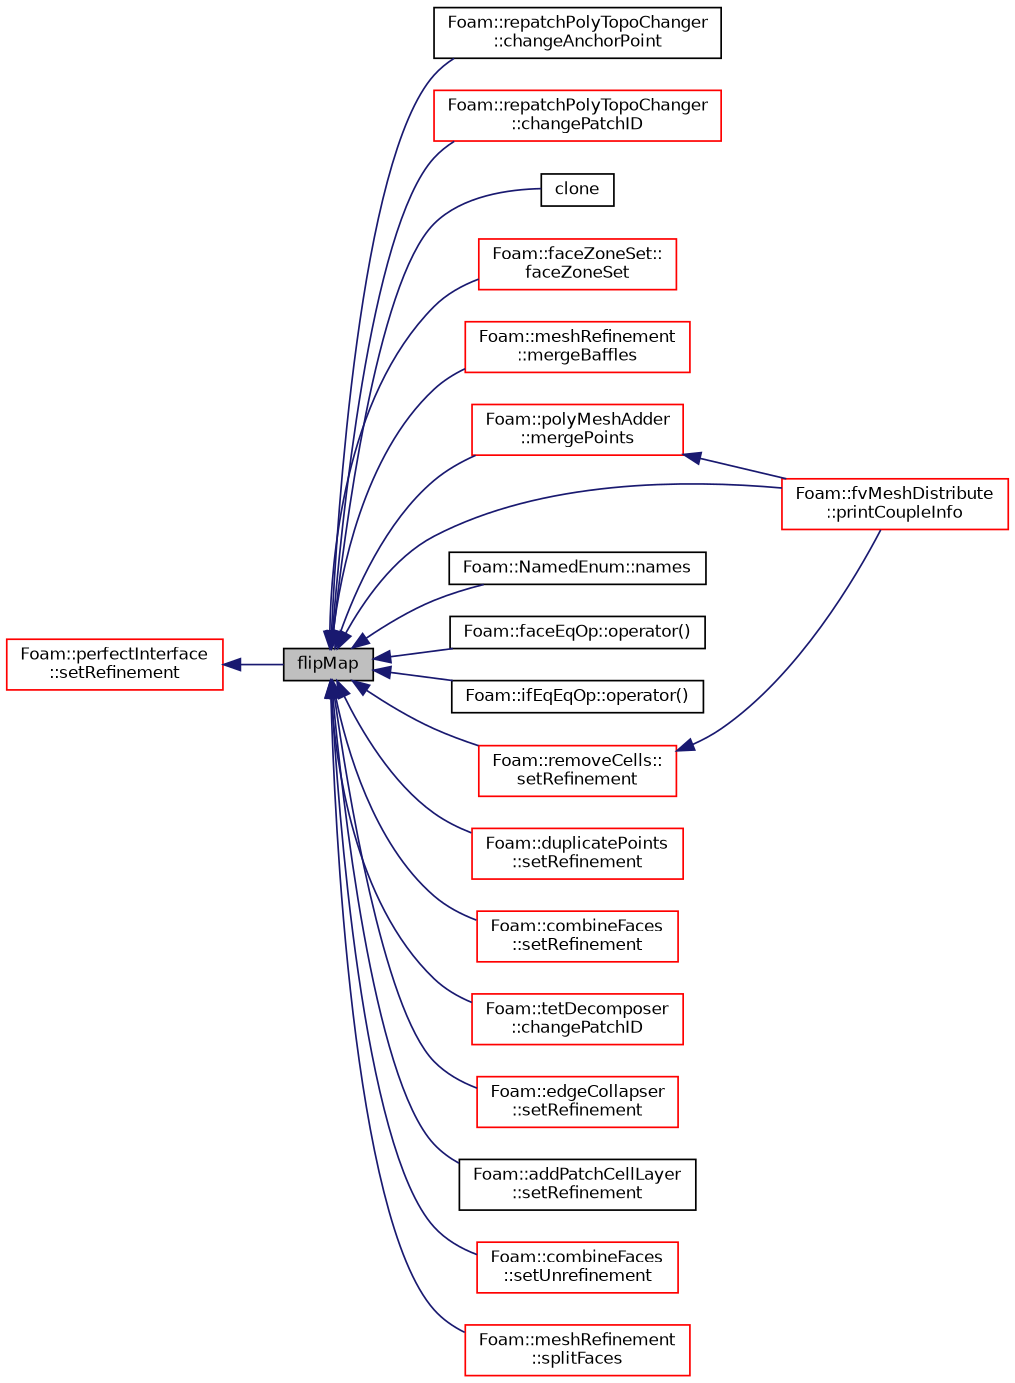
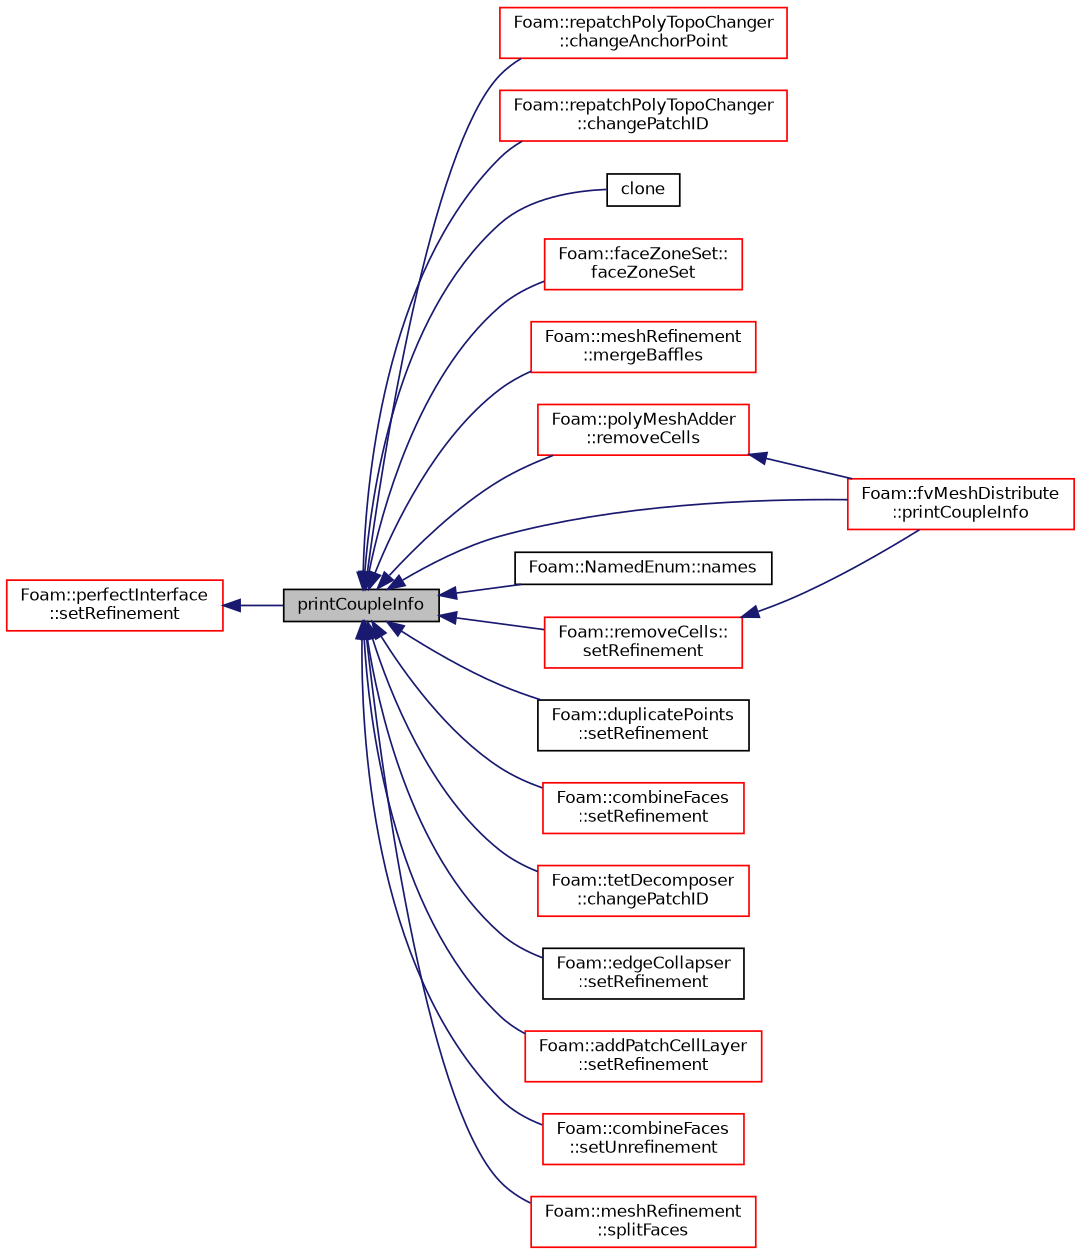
node "Foam::repatchPolyTopoChanger ::changeAnchorPoint": color black -> red
node "Foam::polyMeshAdder ::mergePoints": label "Foam::polyMeshAdder ::mergePoints" -> "Foam::polyMeshAdder ::removeCells"
node "Foam::faceEqOp::operator()": removed
node "flipMap": label "flipMap" -> "printCoupleInfo"
node "Foam::ifEqEqOp::operator()": removed
node "Foam::duplicatePoints ::setRefinement": color red -> black
node "Foam::edgeCollapser ::setRefinement": color red -> black
node "Foam::addPatchCellLayer ::setRefinement": color black -> red
